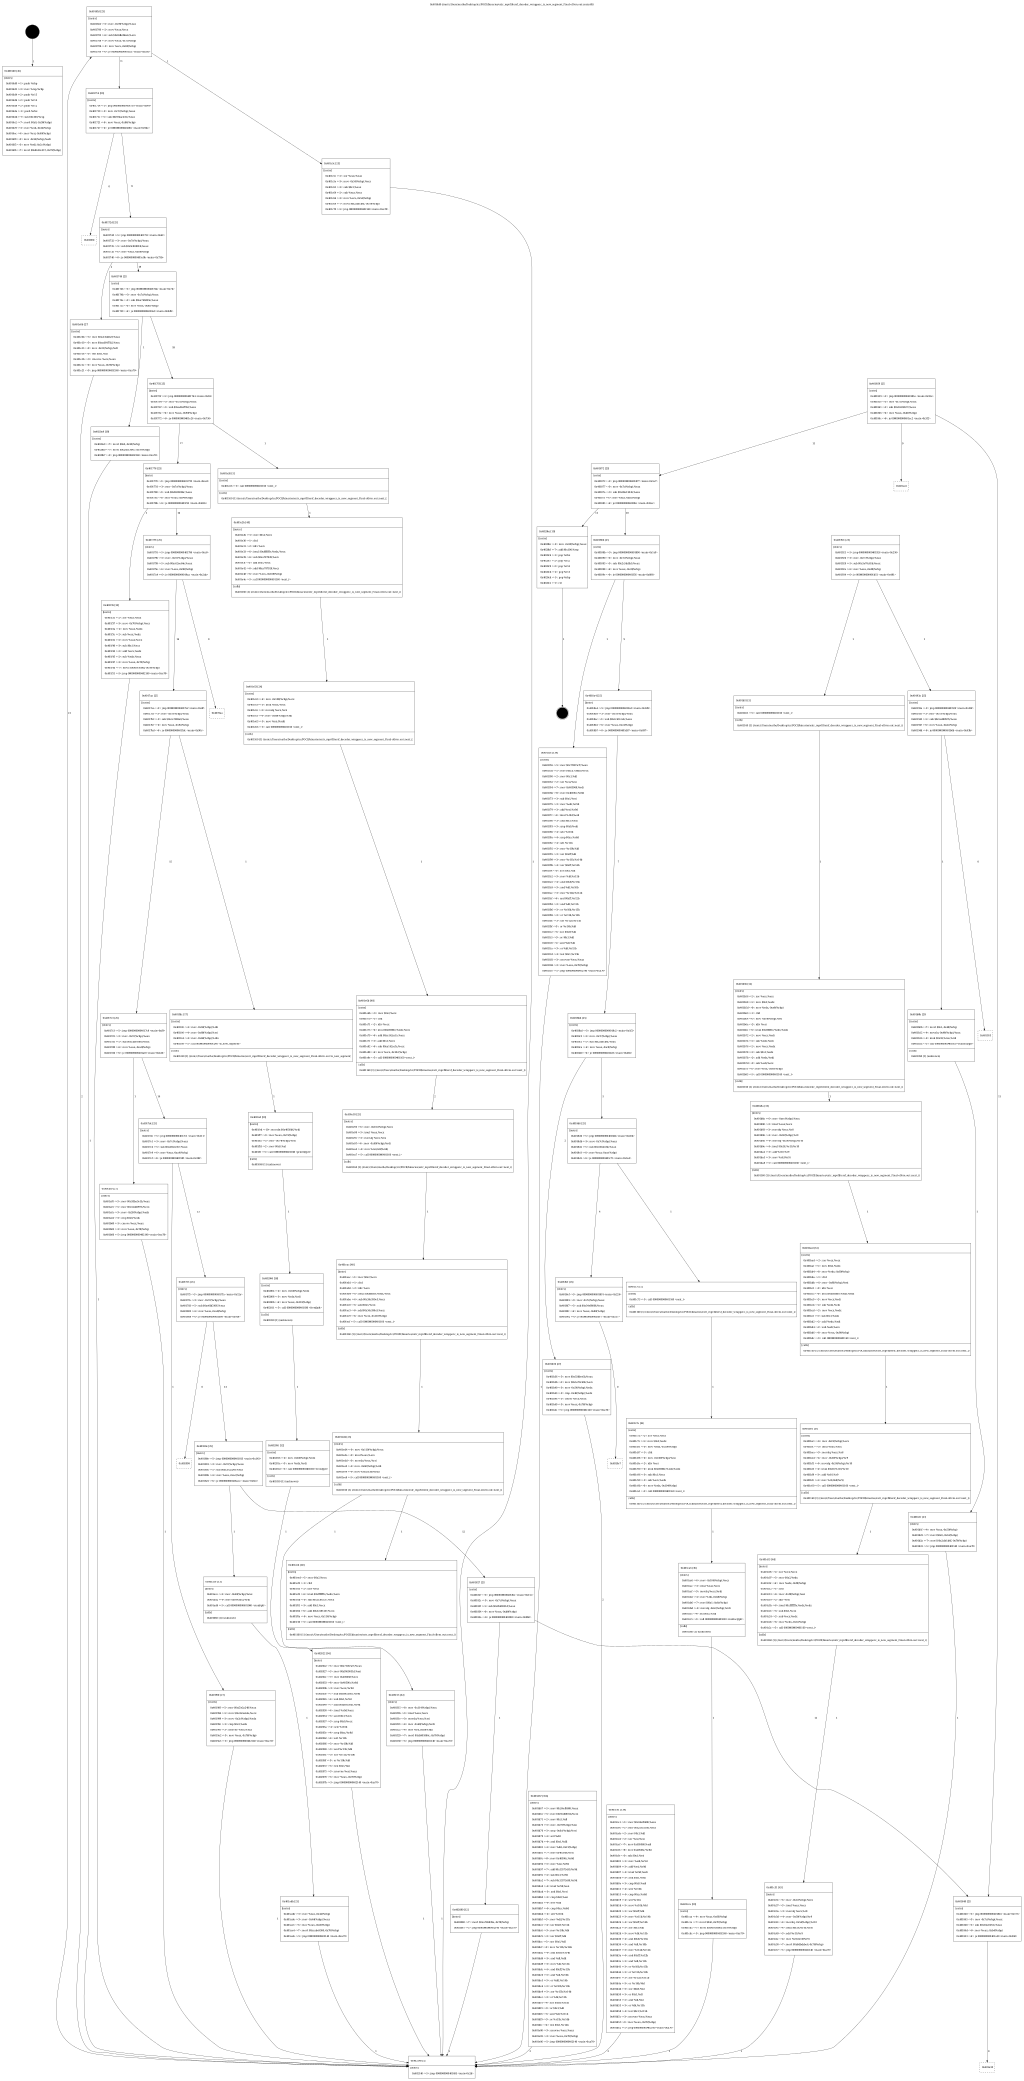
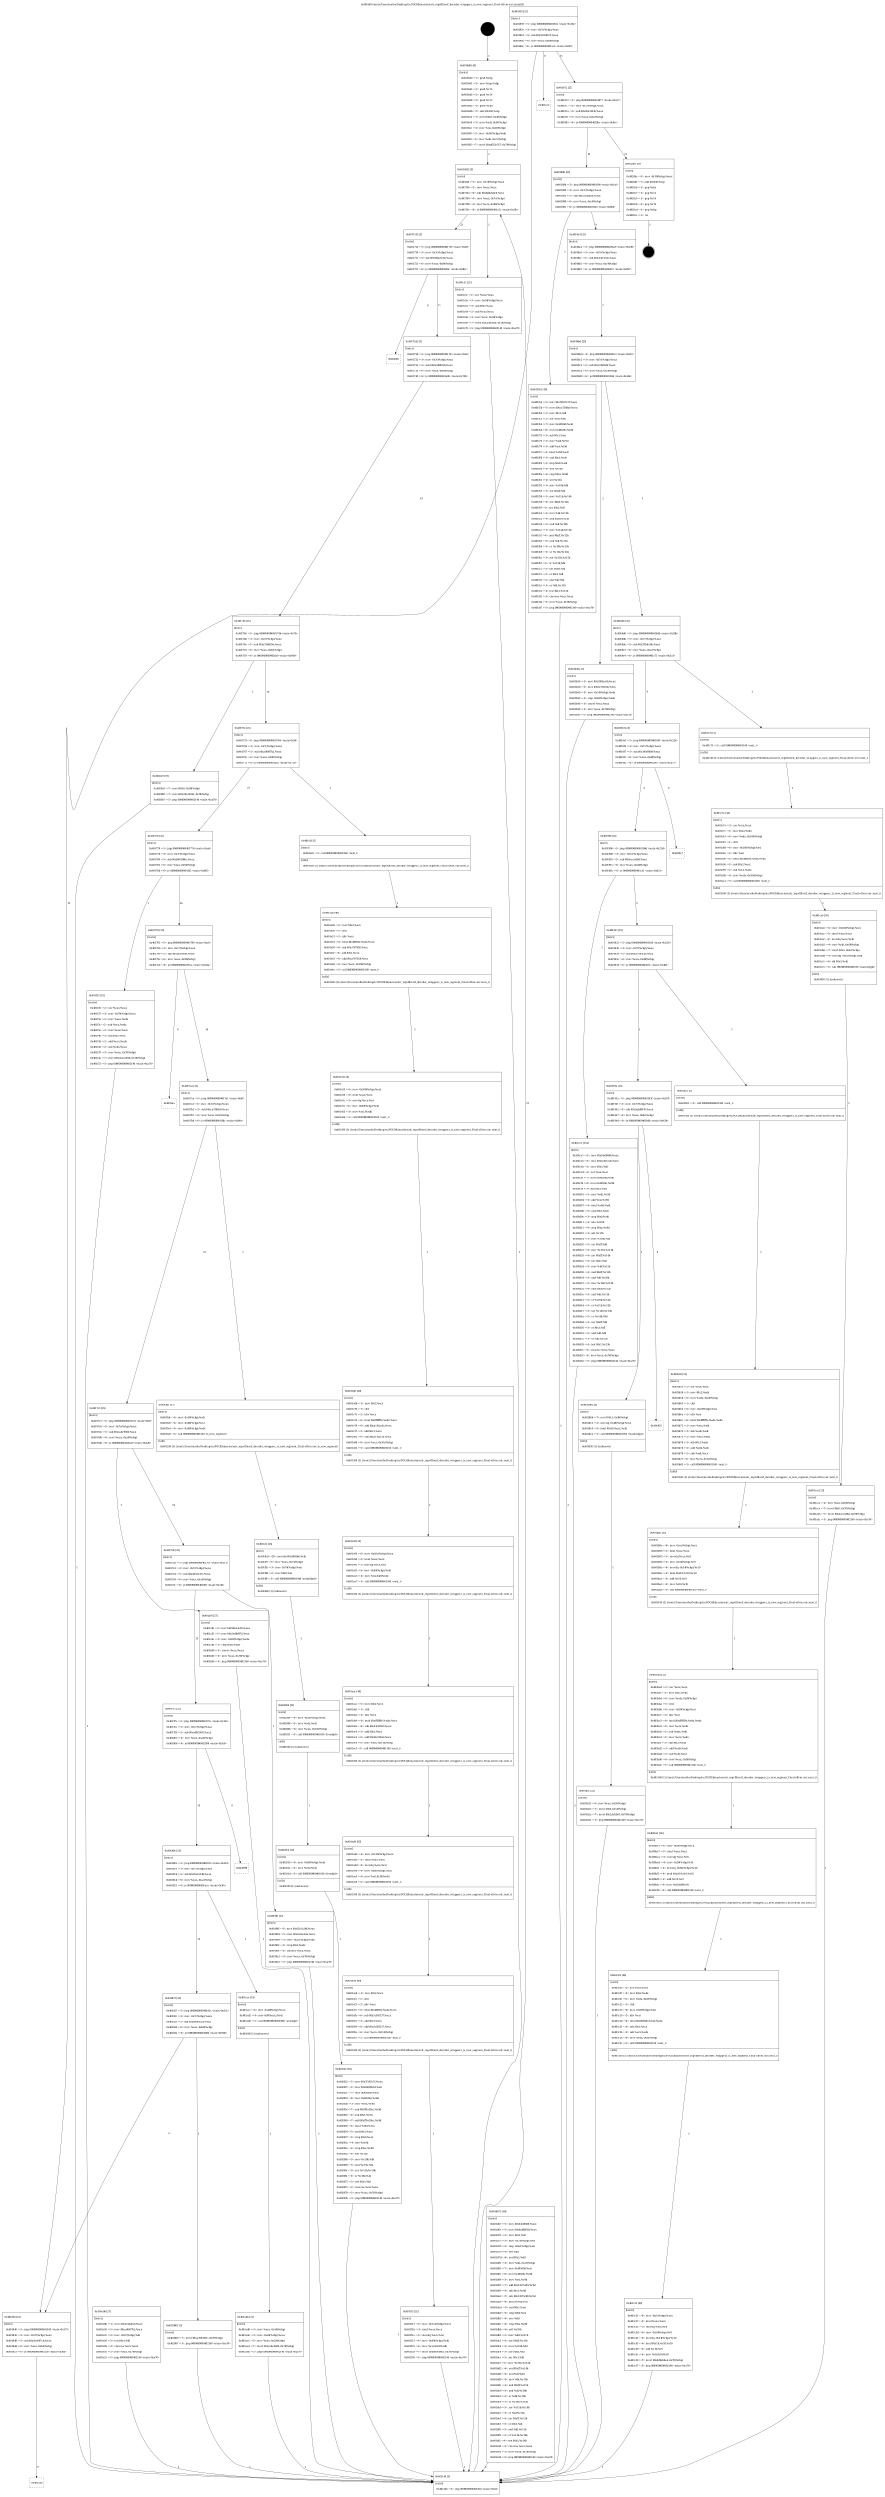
edge "0x4016d0 [45]" -> "0x4016fd [23]": added, label "1"
edge "0x40172d [25]" -> "0x401e0b [27]": removed, label "2"
node "0x401908 [25]": added
edge "0x401ed4 [25]" -> "0x401f15 [32]": now "0x401eed [40]" -> "0x401f15 [32]"
